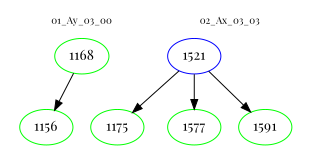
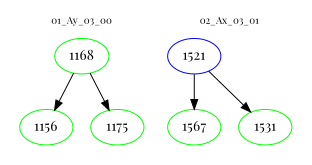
cluster "02_Ax_03_03": label "02_Ax_03_03" -> "02_Ax_03_01"
edge "1521" -> "1175": now "1168" -> "1175"
node "1577": label "1577" -> "1567"
node "1591": label "1591" -> "1531"
